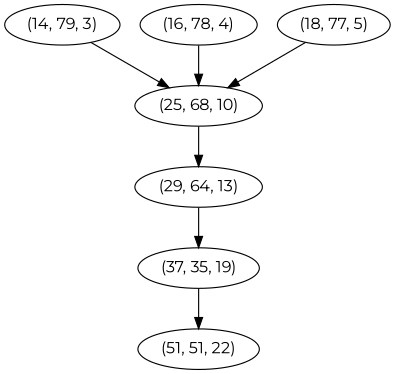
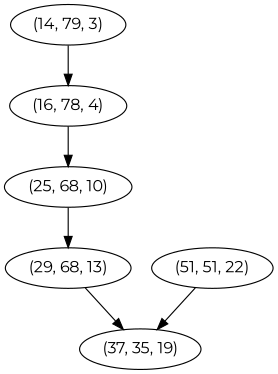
node "(18, 77, 5)": removed
edge "(14, 79, 3)" -> "(25, 68, 10)": now "(14, 79, 3)" -> "(16, 78, 4)"
node "(29, 64, 13)": label "(29, 64, 13)" -> "(29, 68, 13)"
edge "(37, 35, 19)" -> "(51, 51, 22)": reversed
